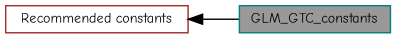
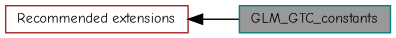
node "Recommended constants": label "Recommended constants" -> "Recommended extensions"
